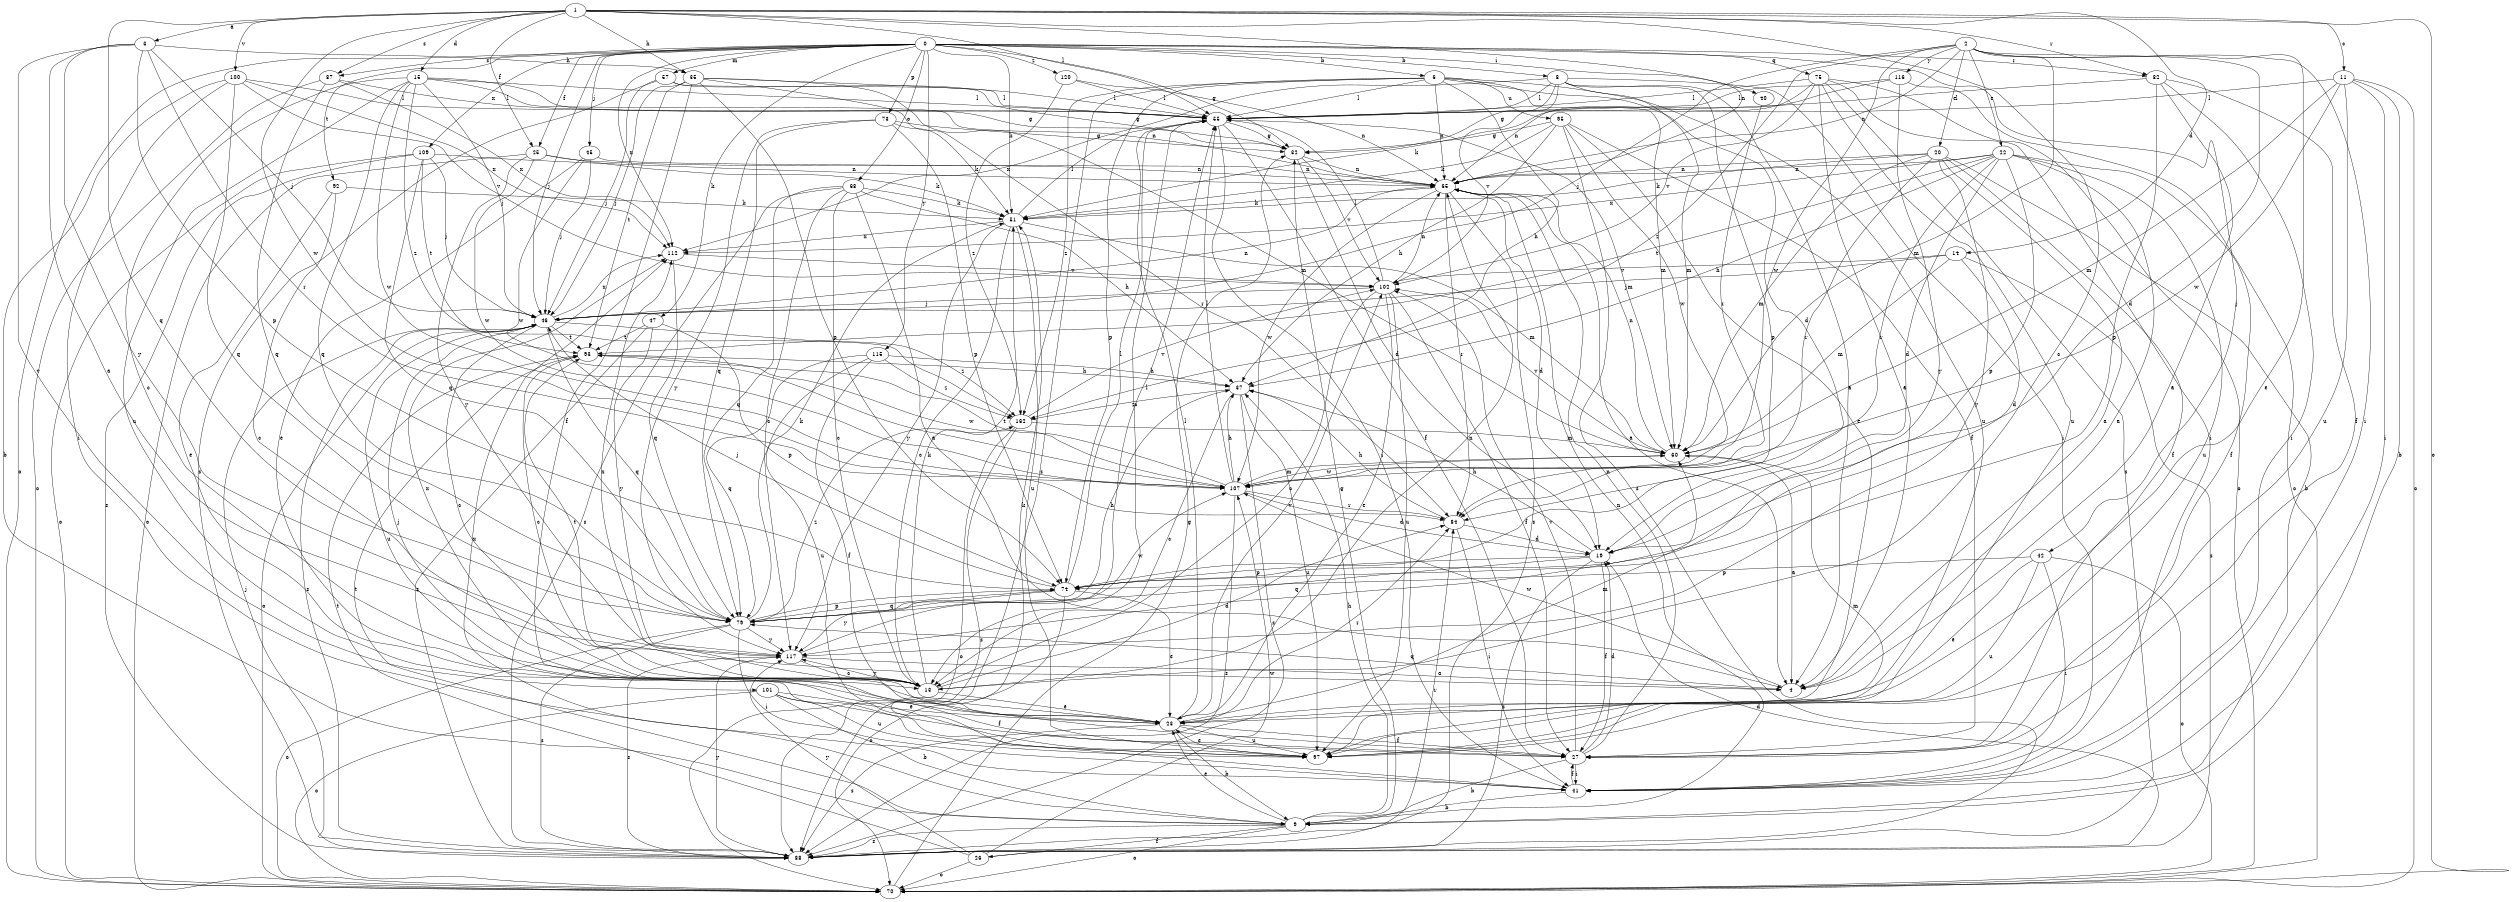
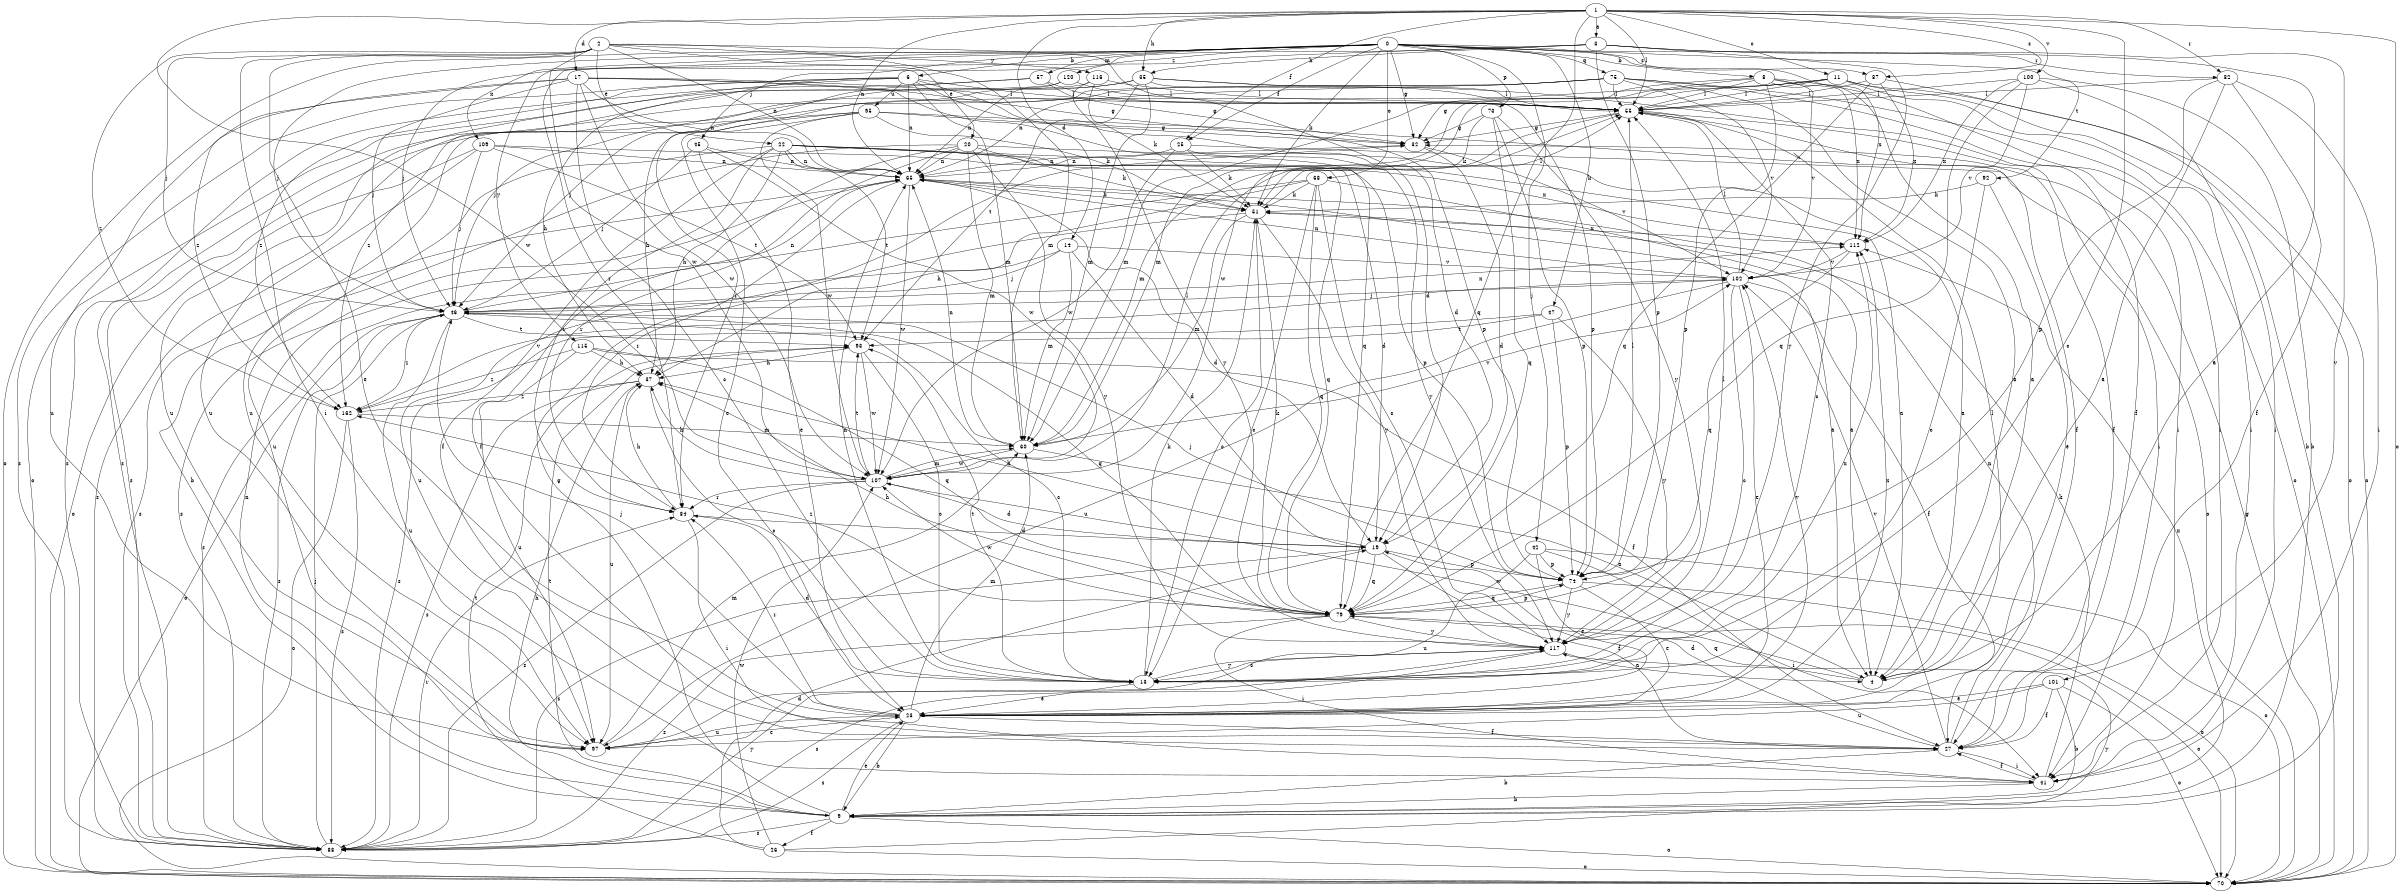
node "15": label "15" -> "17"
node "40": removed
